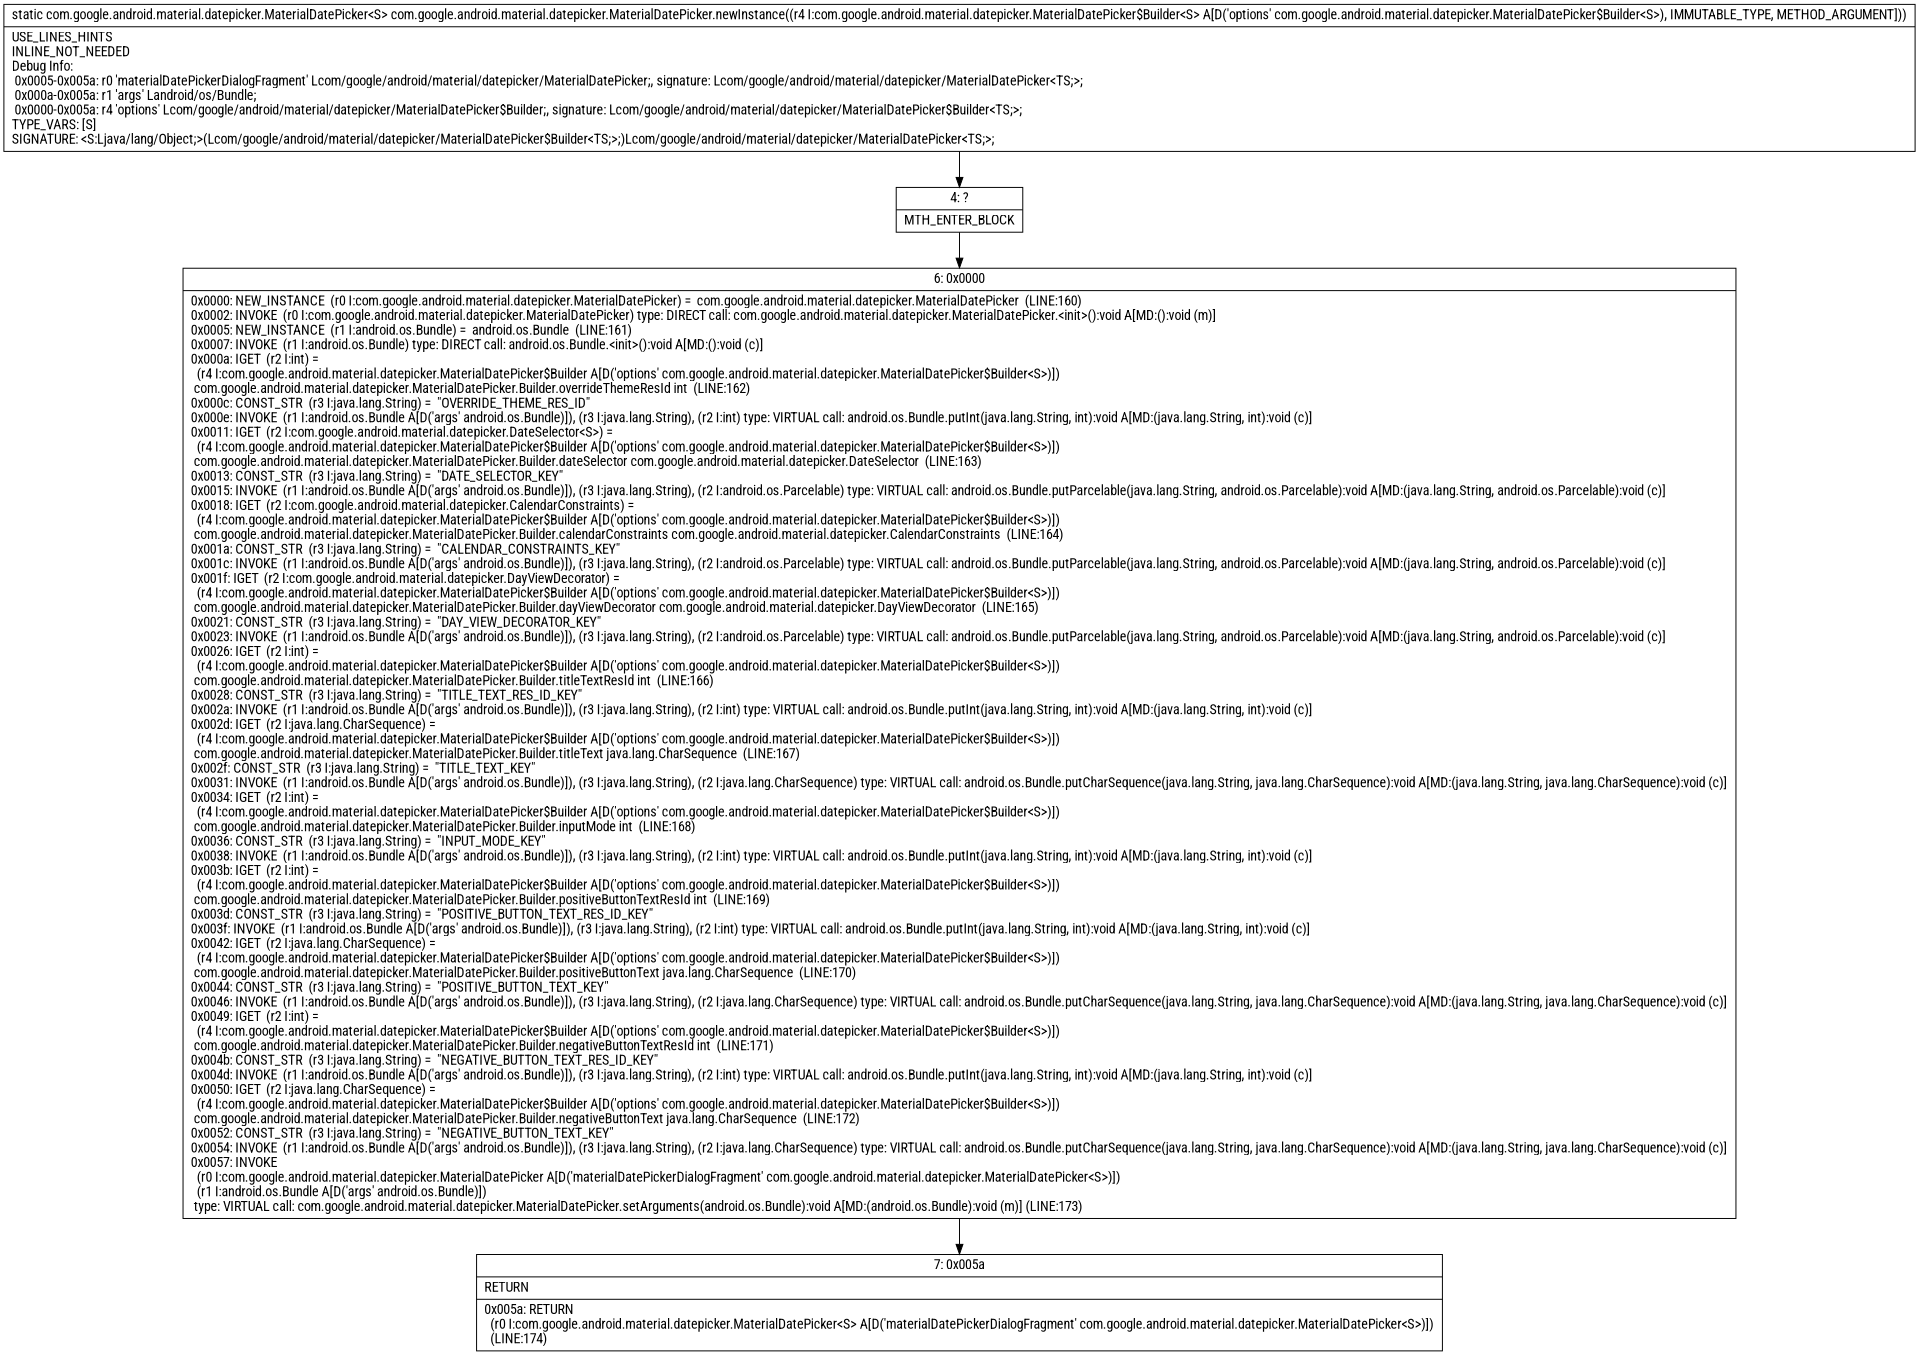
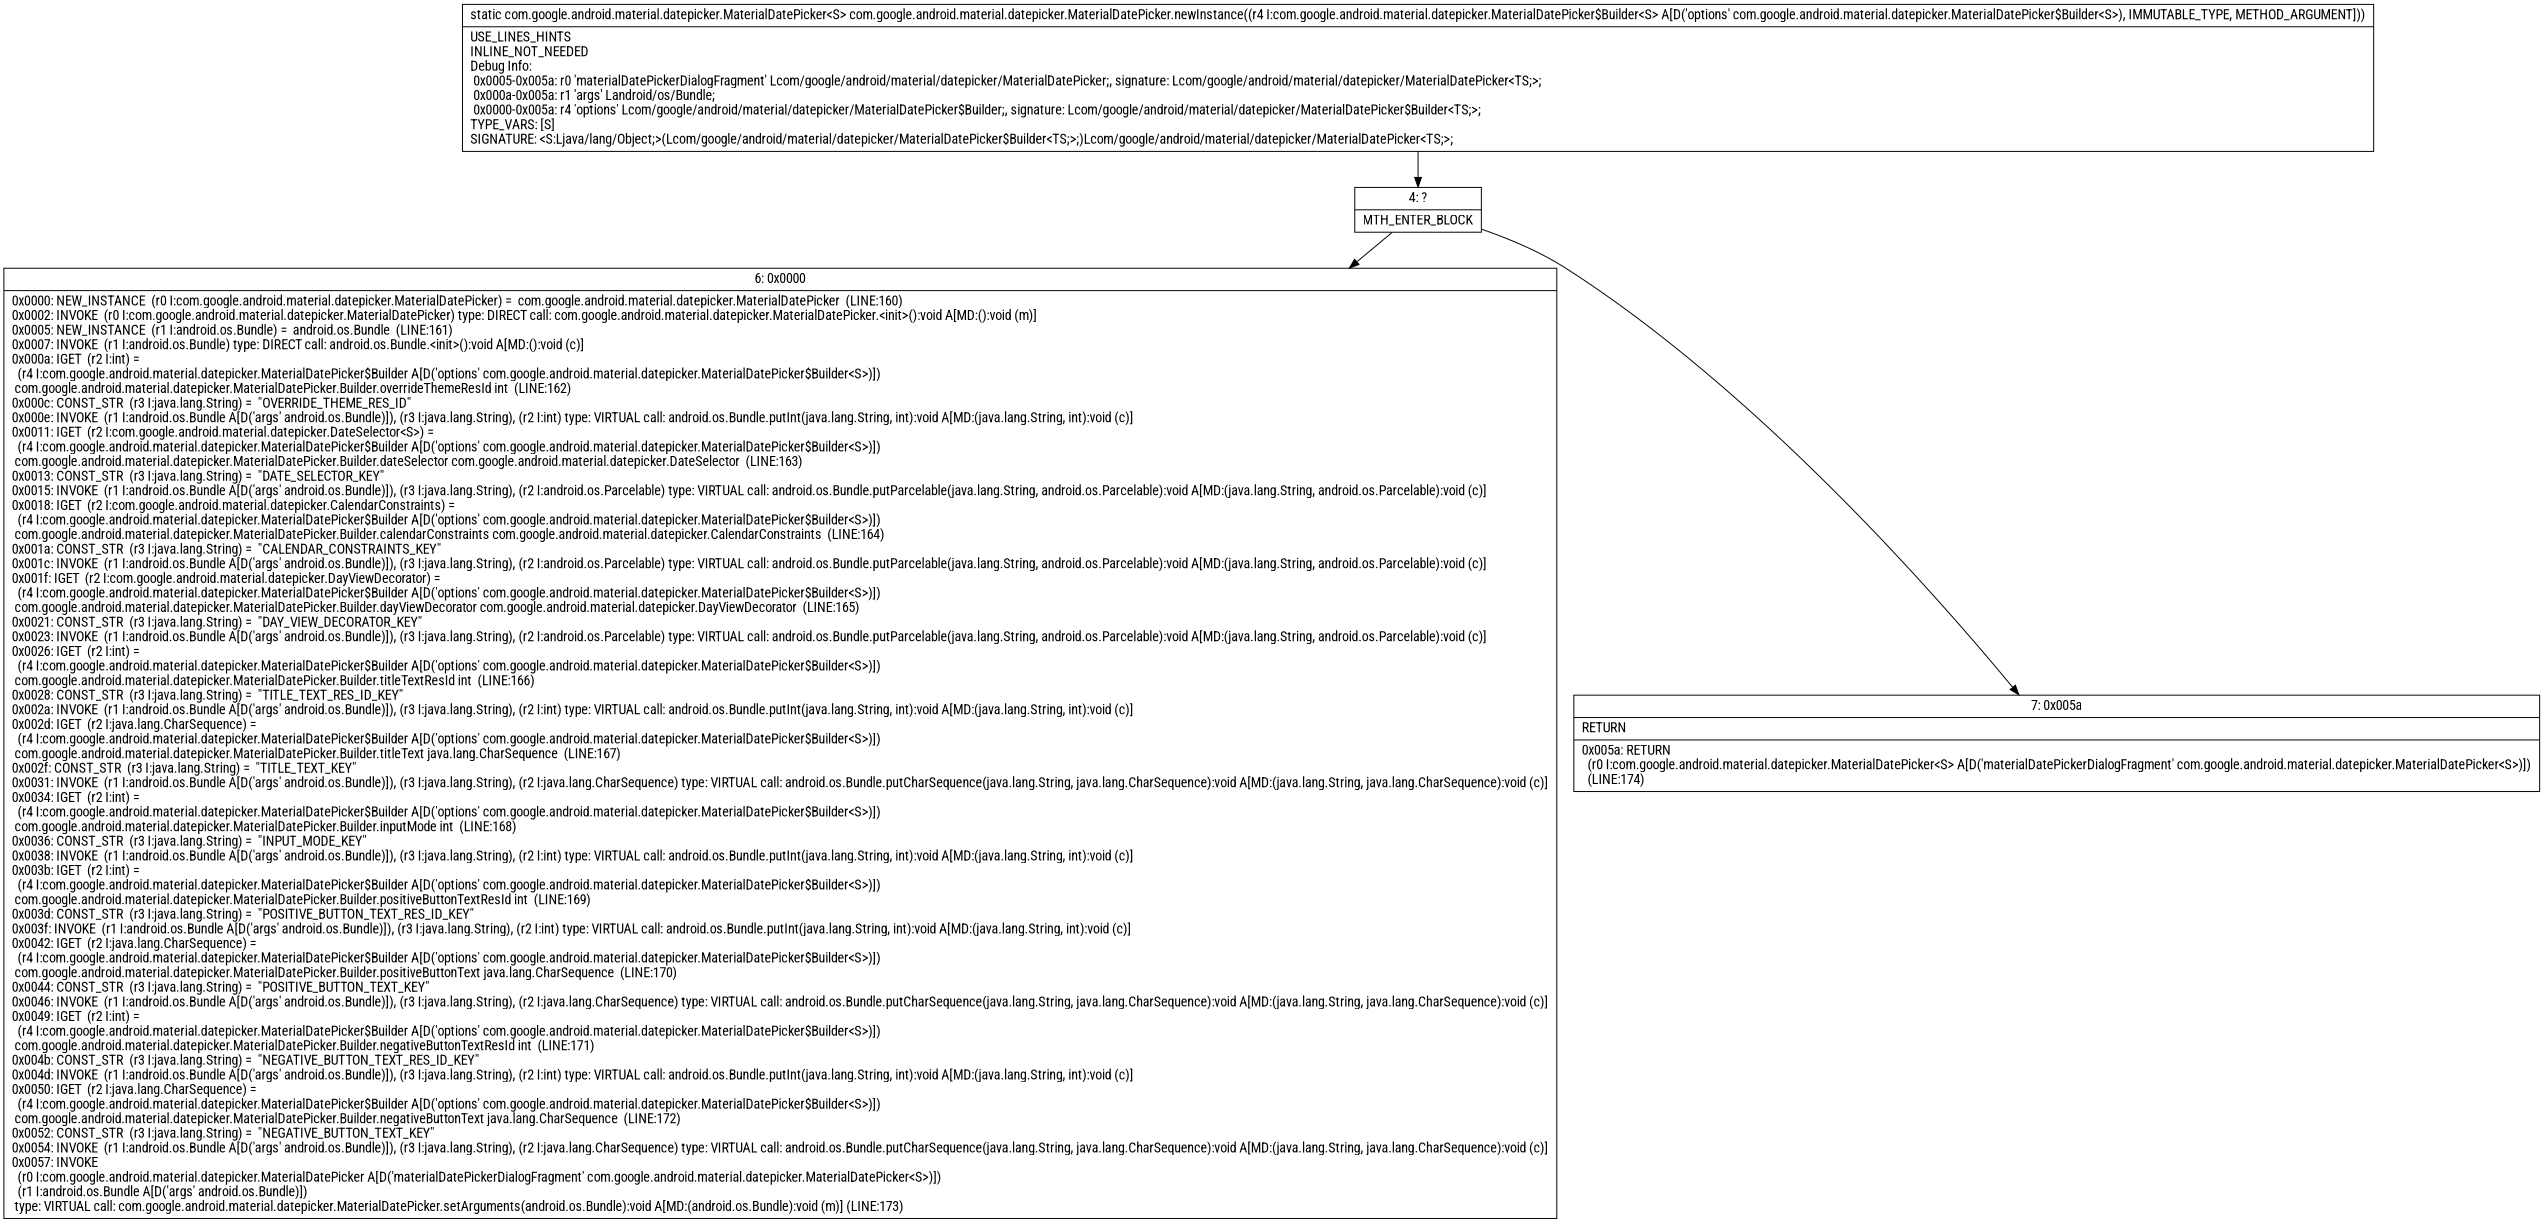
edge "6: 0x0000" -> "7: 0x005a": now "4: ?" -> "7: 0x005a"
